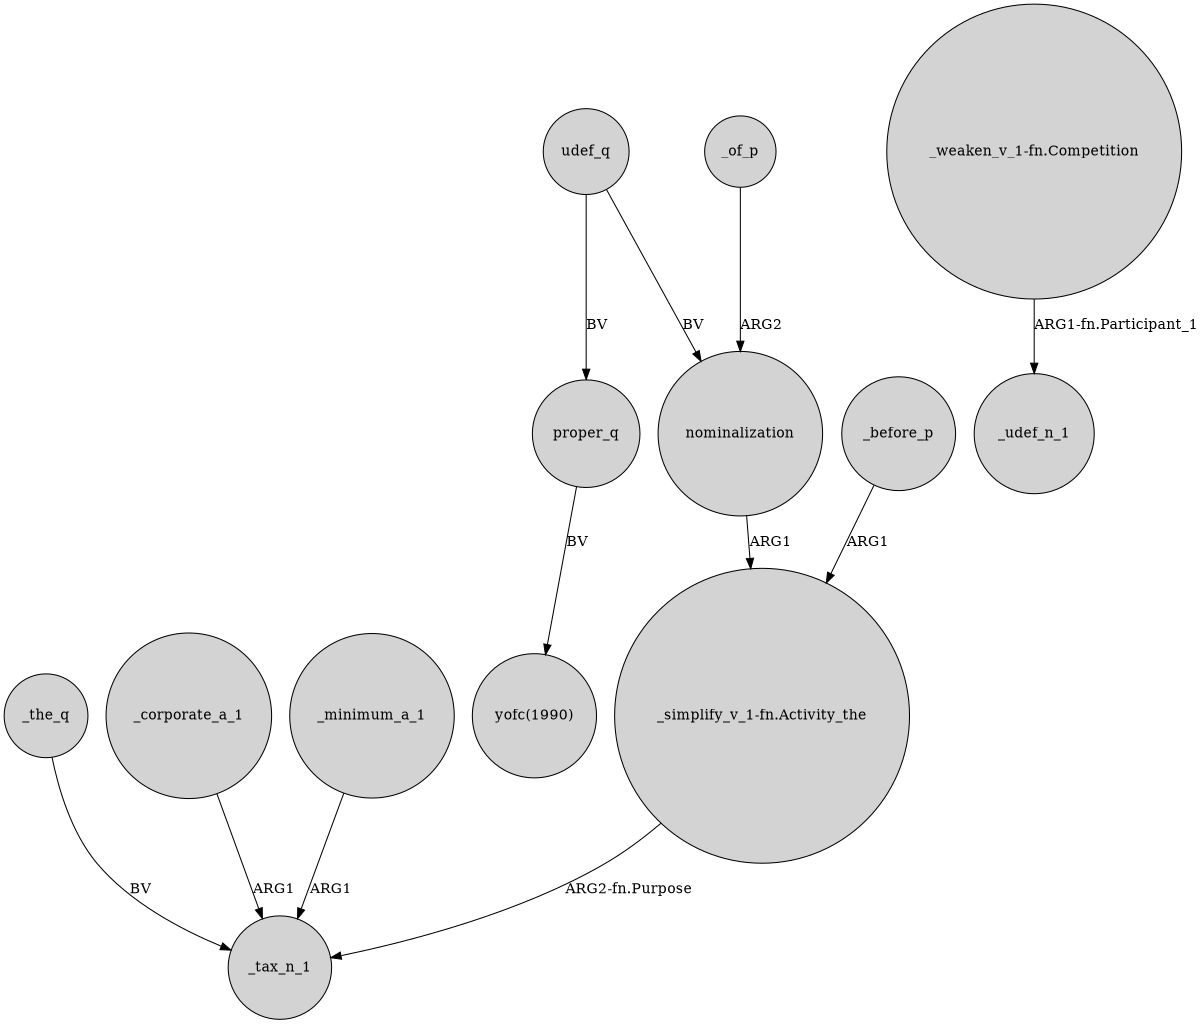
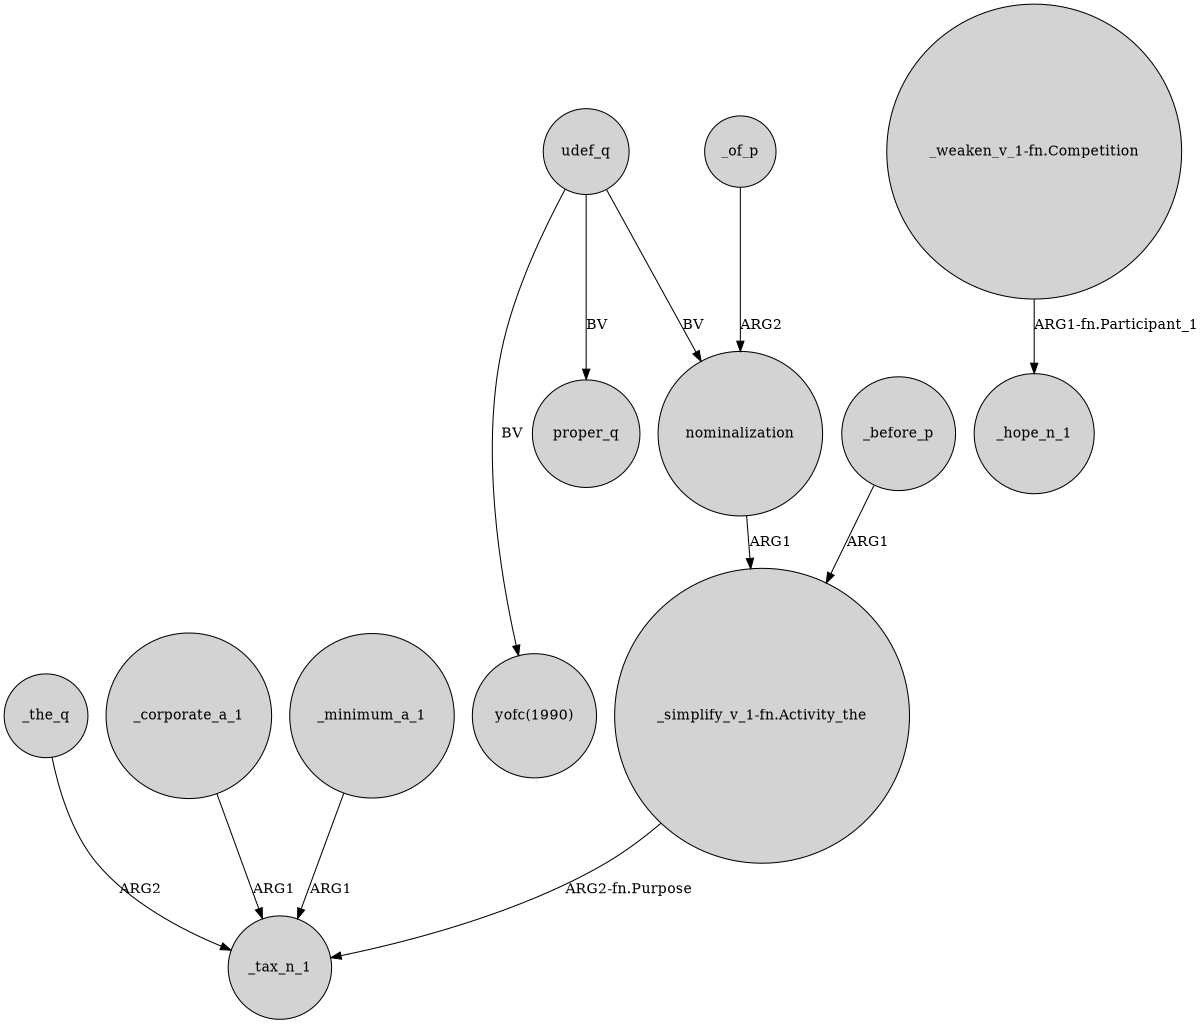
node "_udef_n_1": label "_udef_n_1" -> "_hope_n_1"
edge "proper_q" -> "yofc(1990)": now "udef_q" -> "yofc(1990)"
edge "_the_q" -> "_tax_n_1": label "BV" -> "ARG2"
